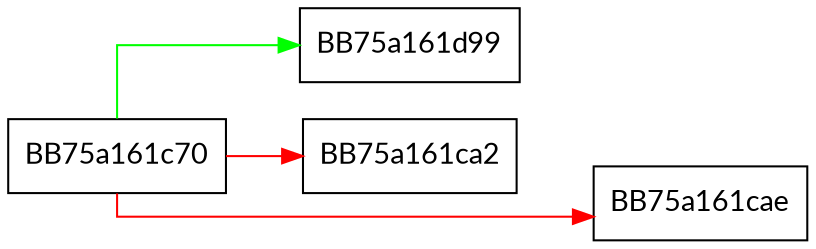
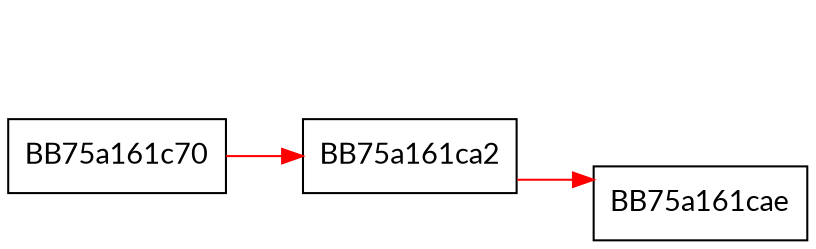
node "BB75a161d99": removed
edge "BB75a161c70" -> "BB75a161cae": now "BB75a161ca2" -> "BB75a161cae"
